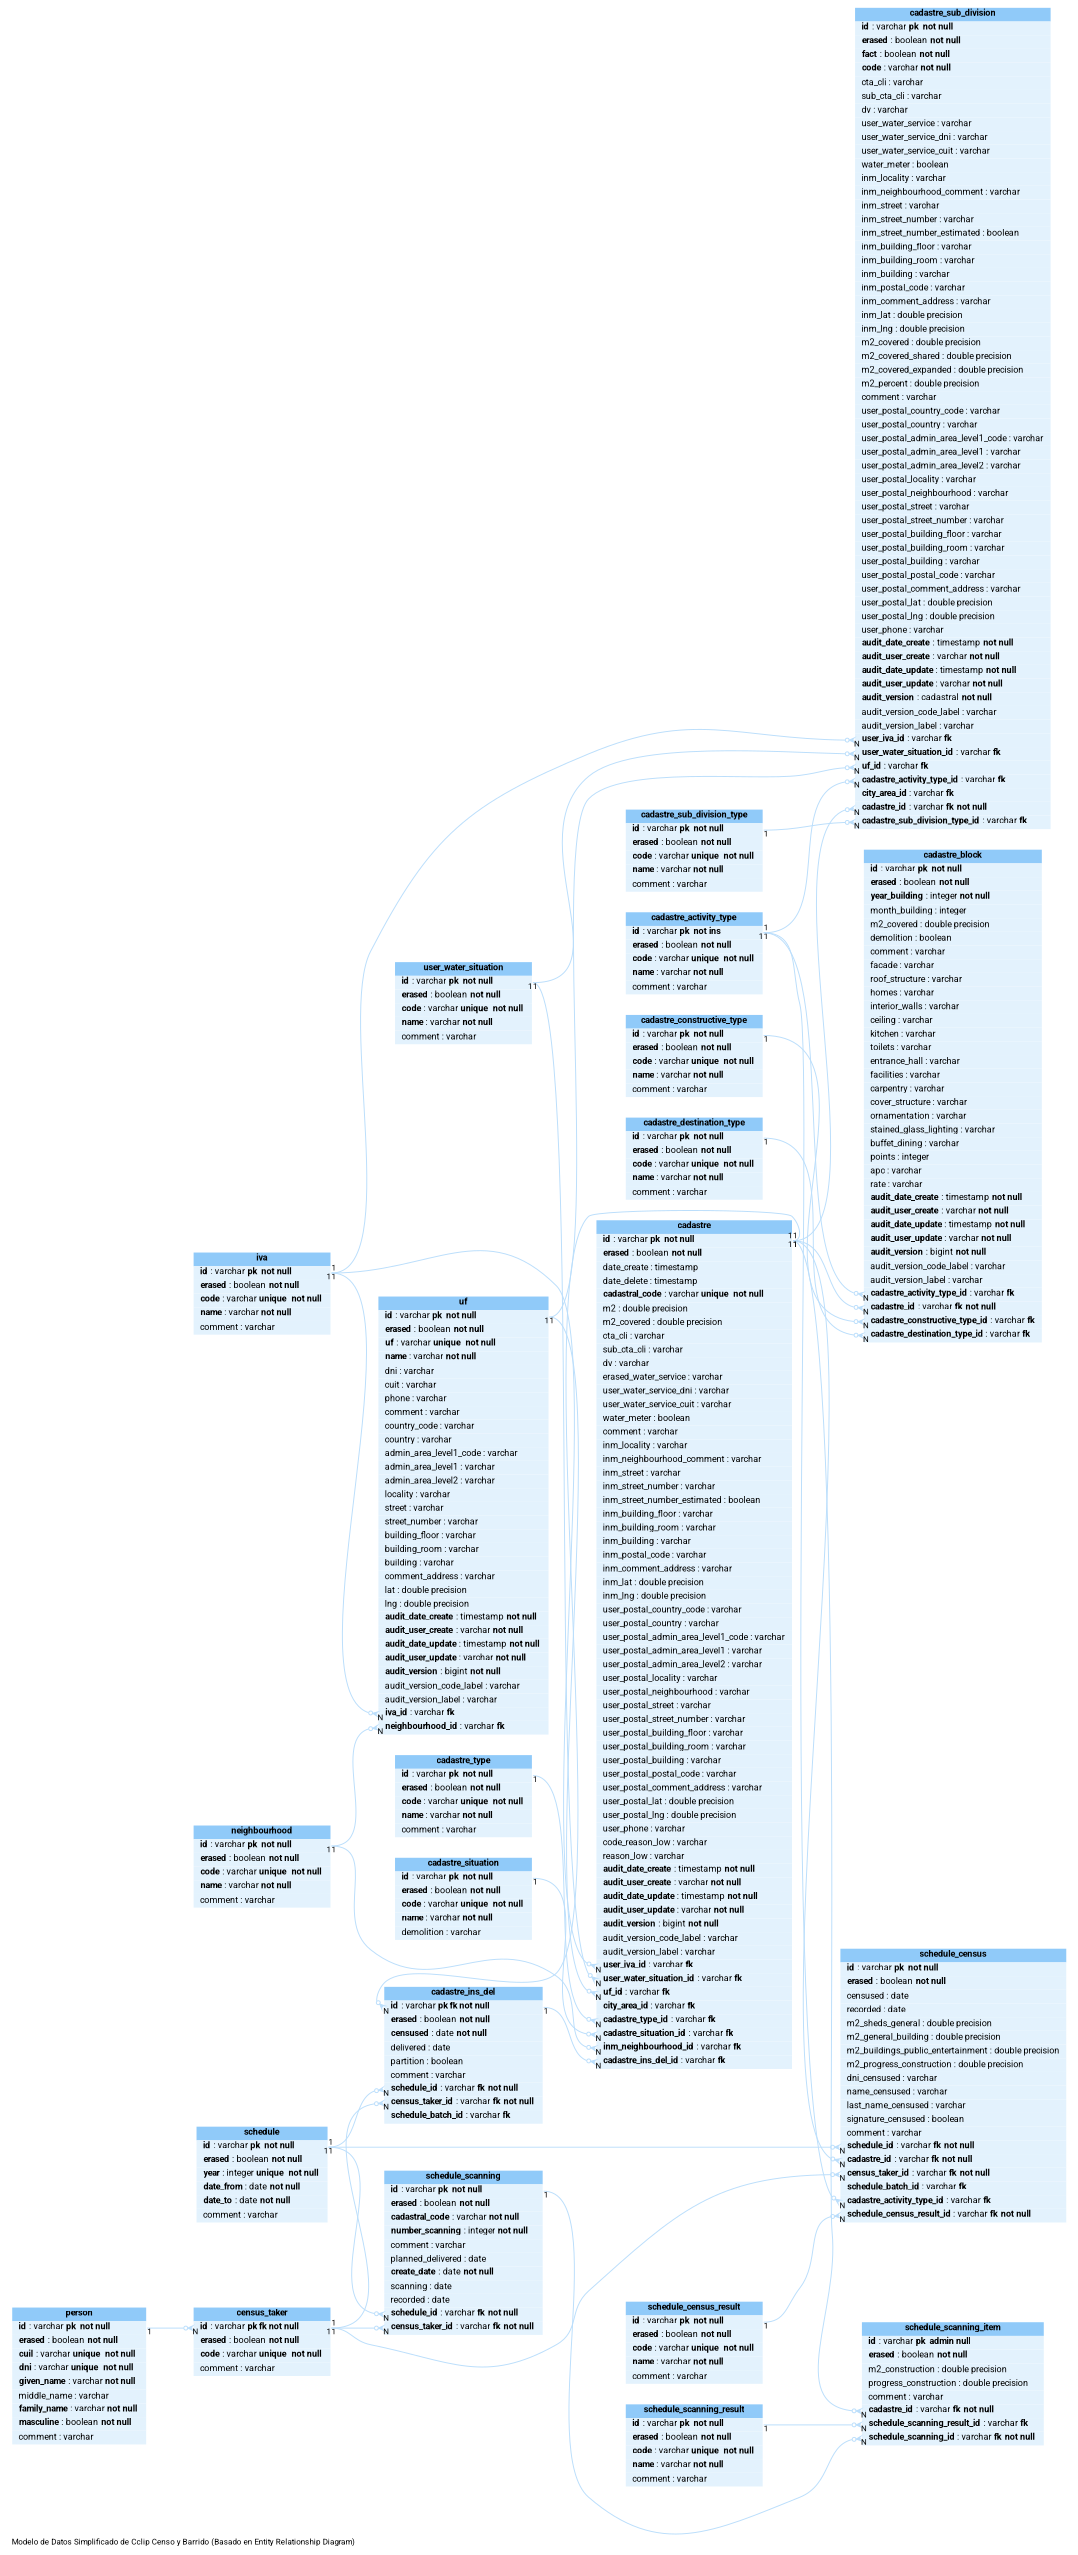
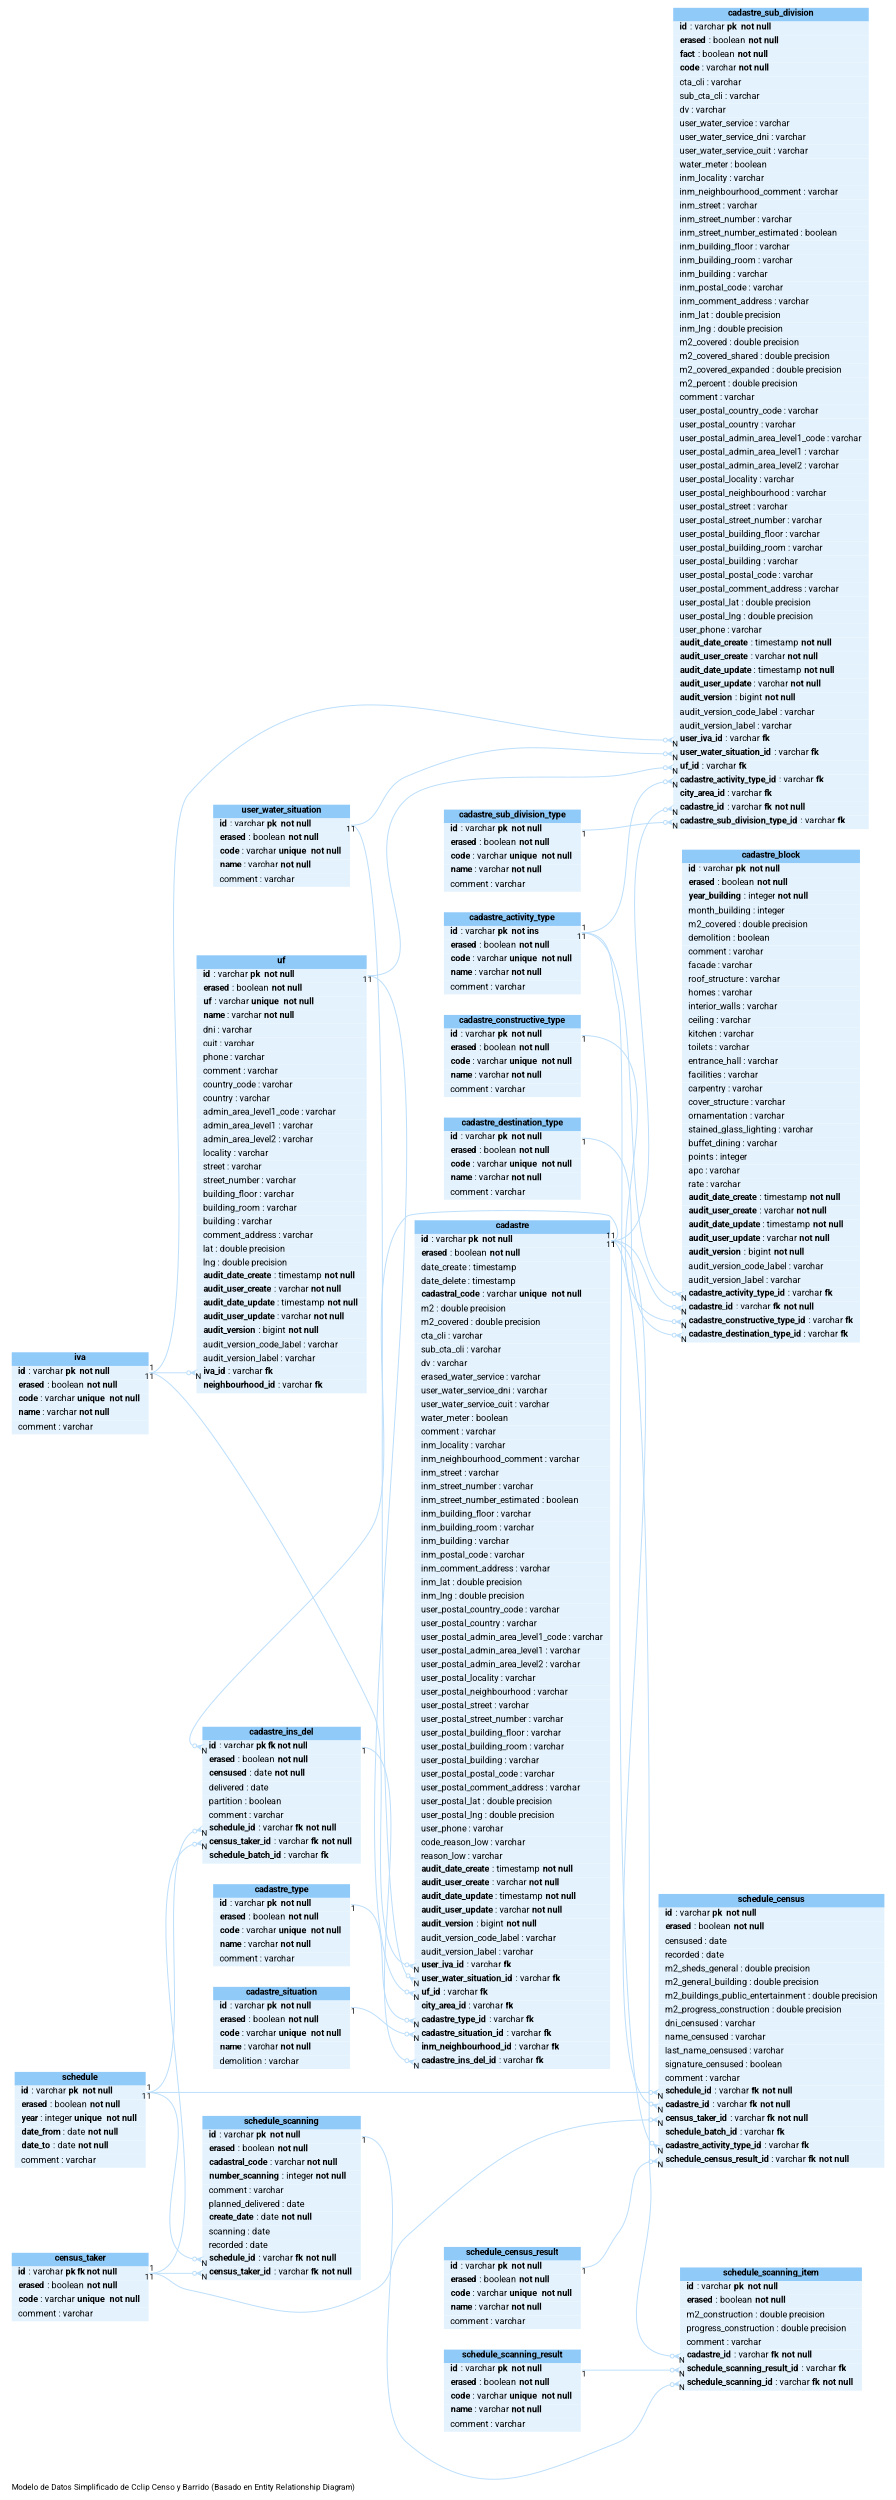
node "cadastre_sub_division": text ": cadastral" -> ": bigint"
node "neighbourhood": removed
node "schedule_scanning_item": text "pk  admin null" -> "pk  not null"
node "person": removed
